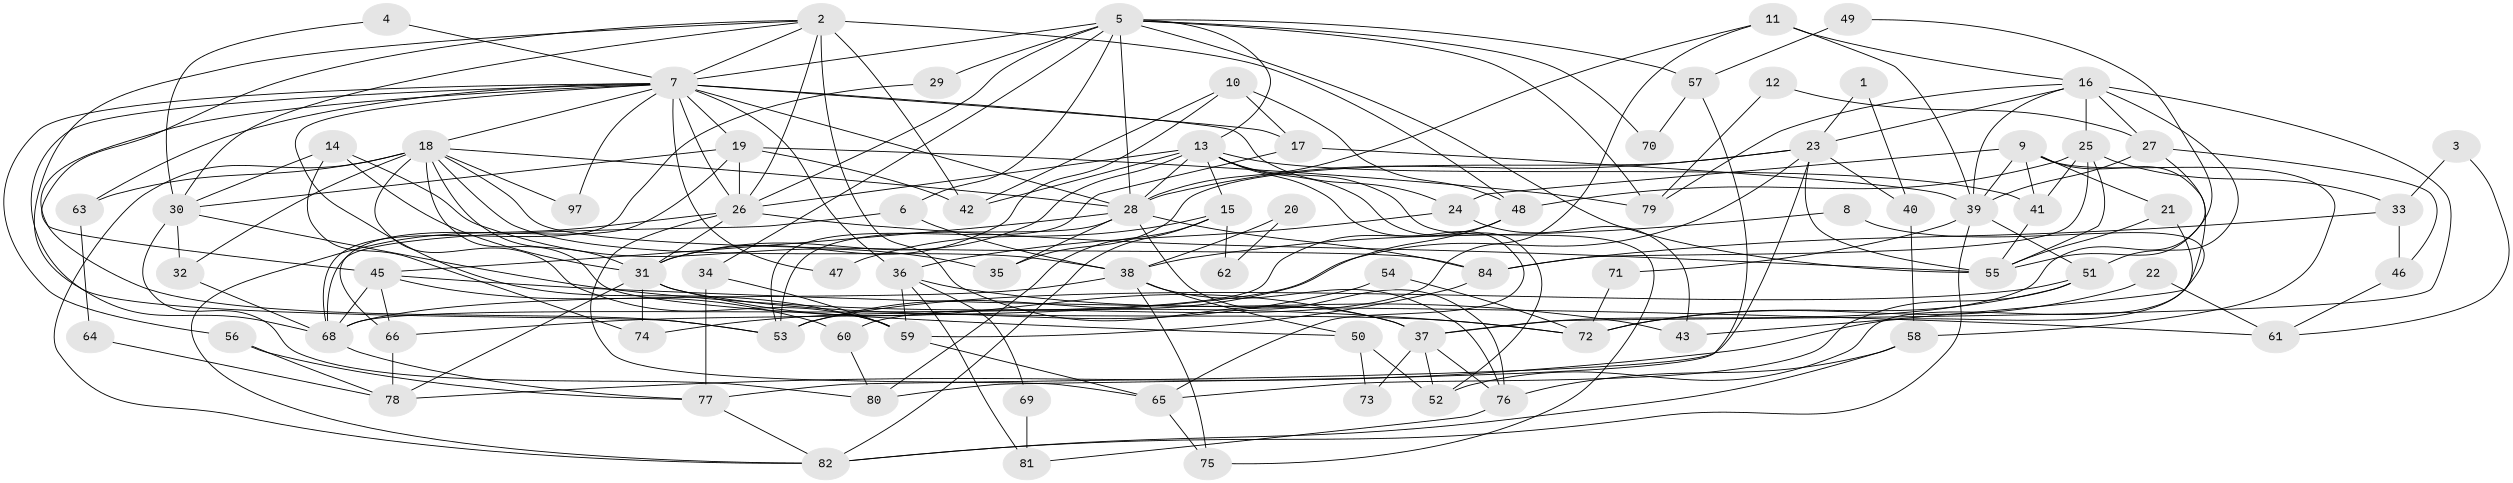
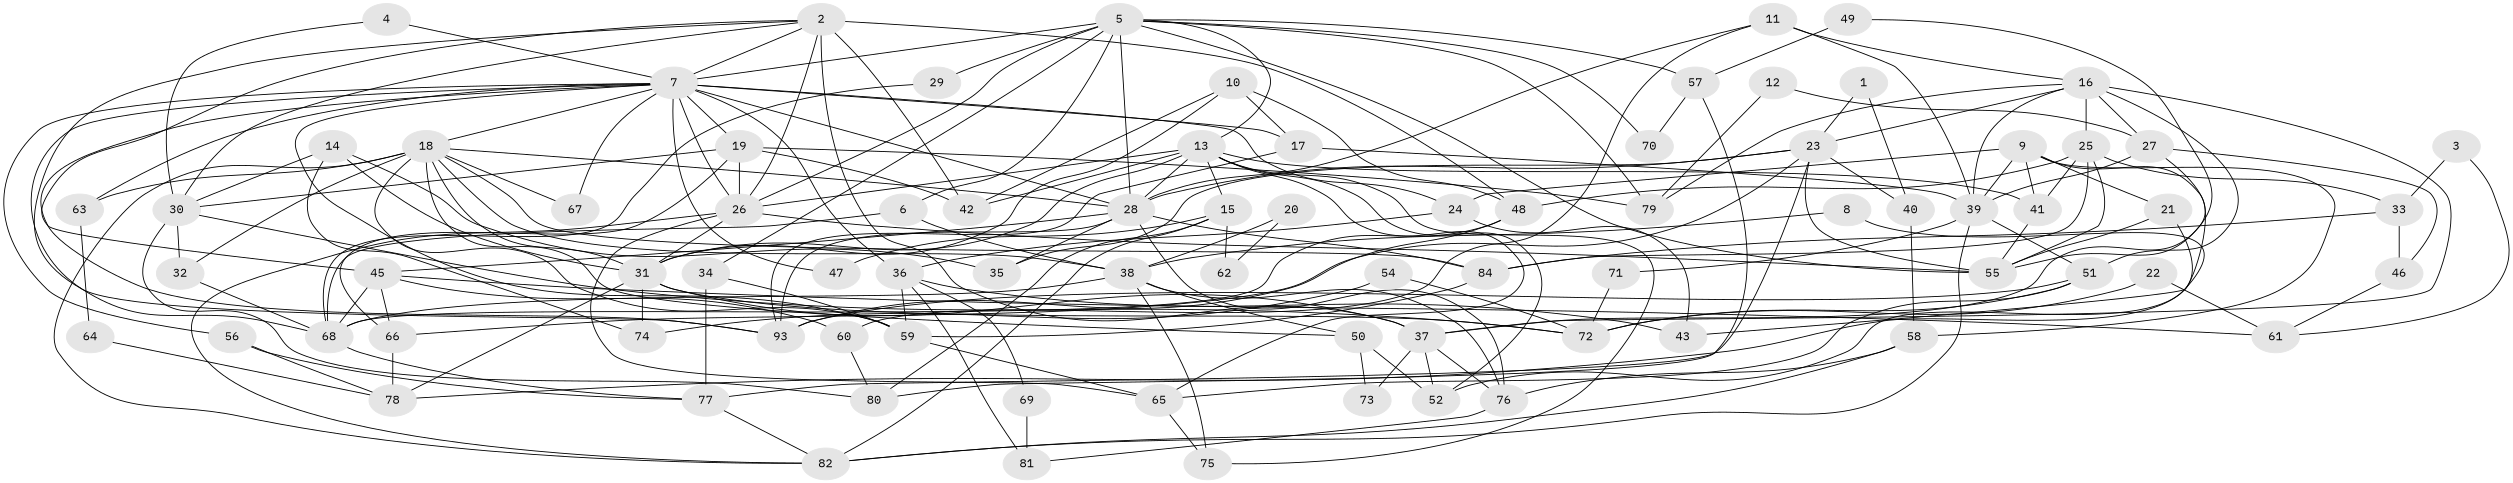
node "97": label "97" -> "67"
node "53": label "53" -> "93"
